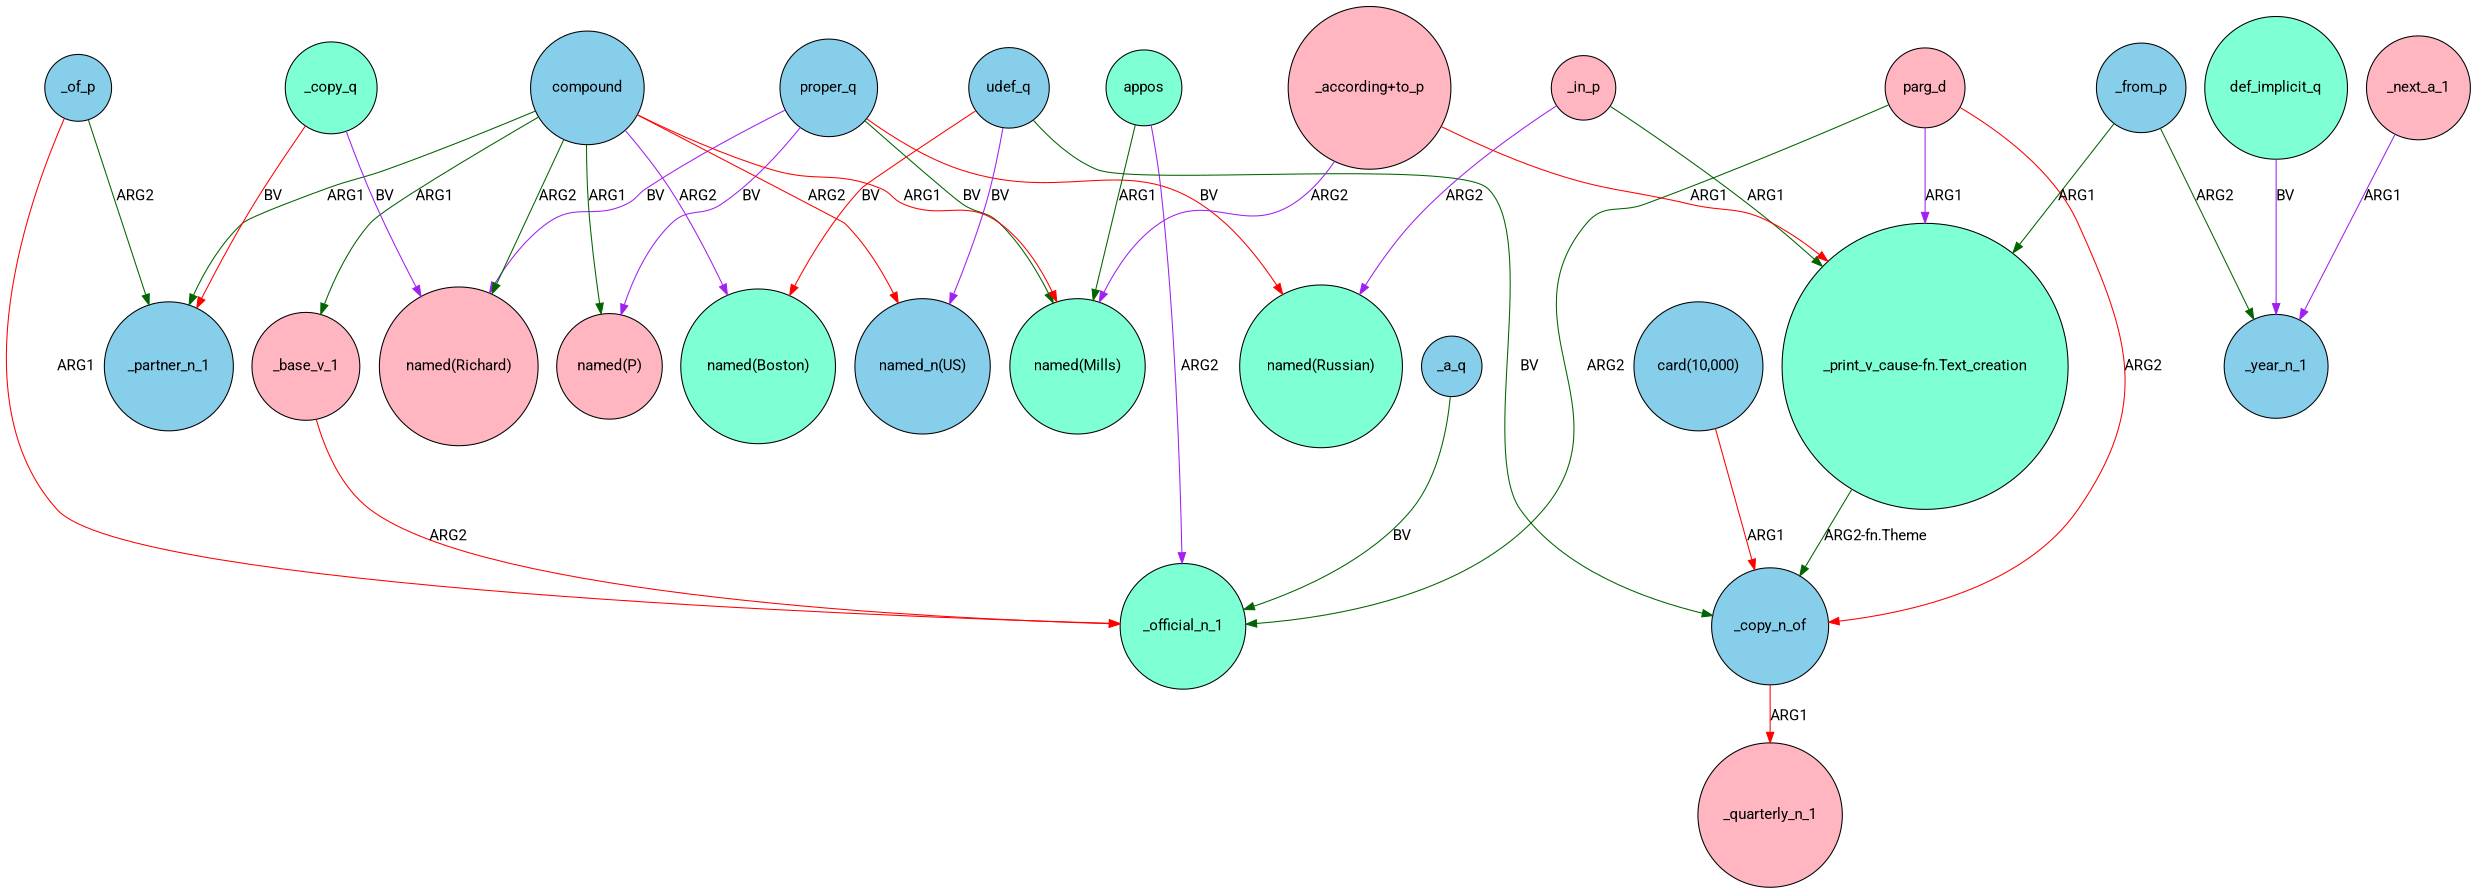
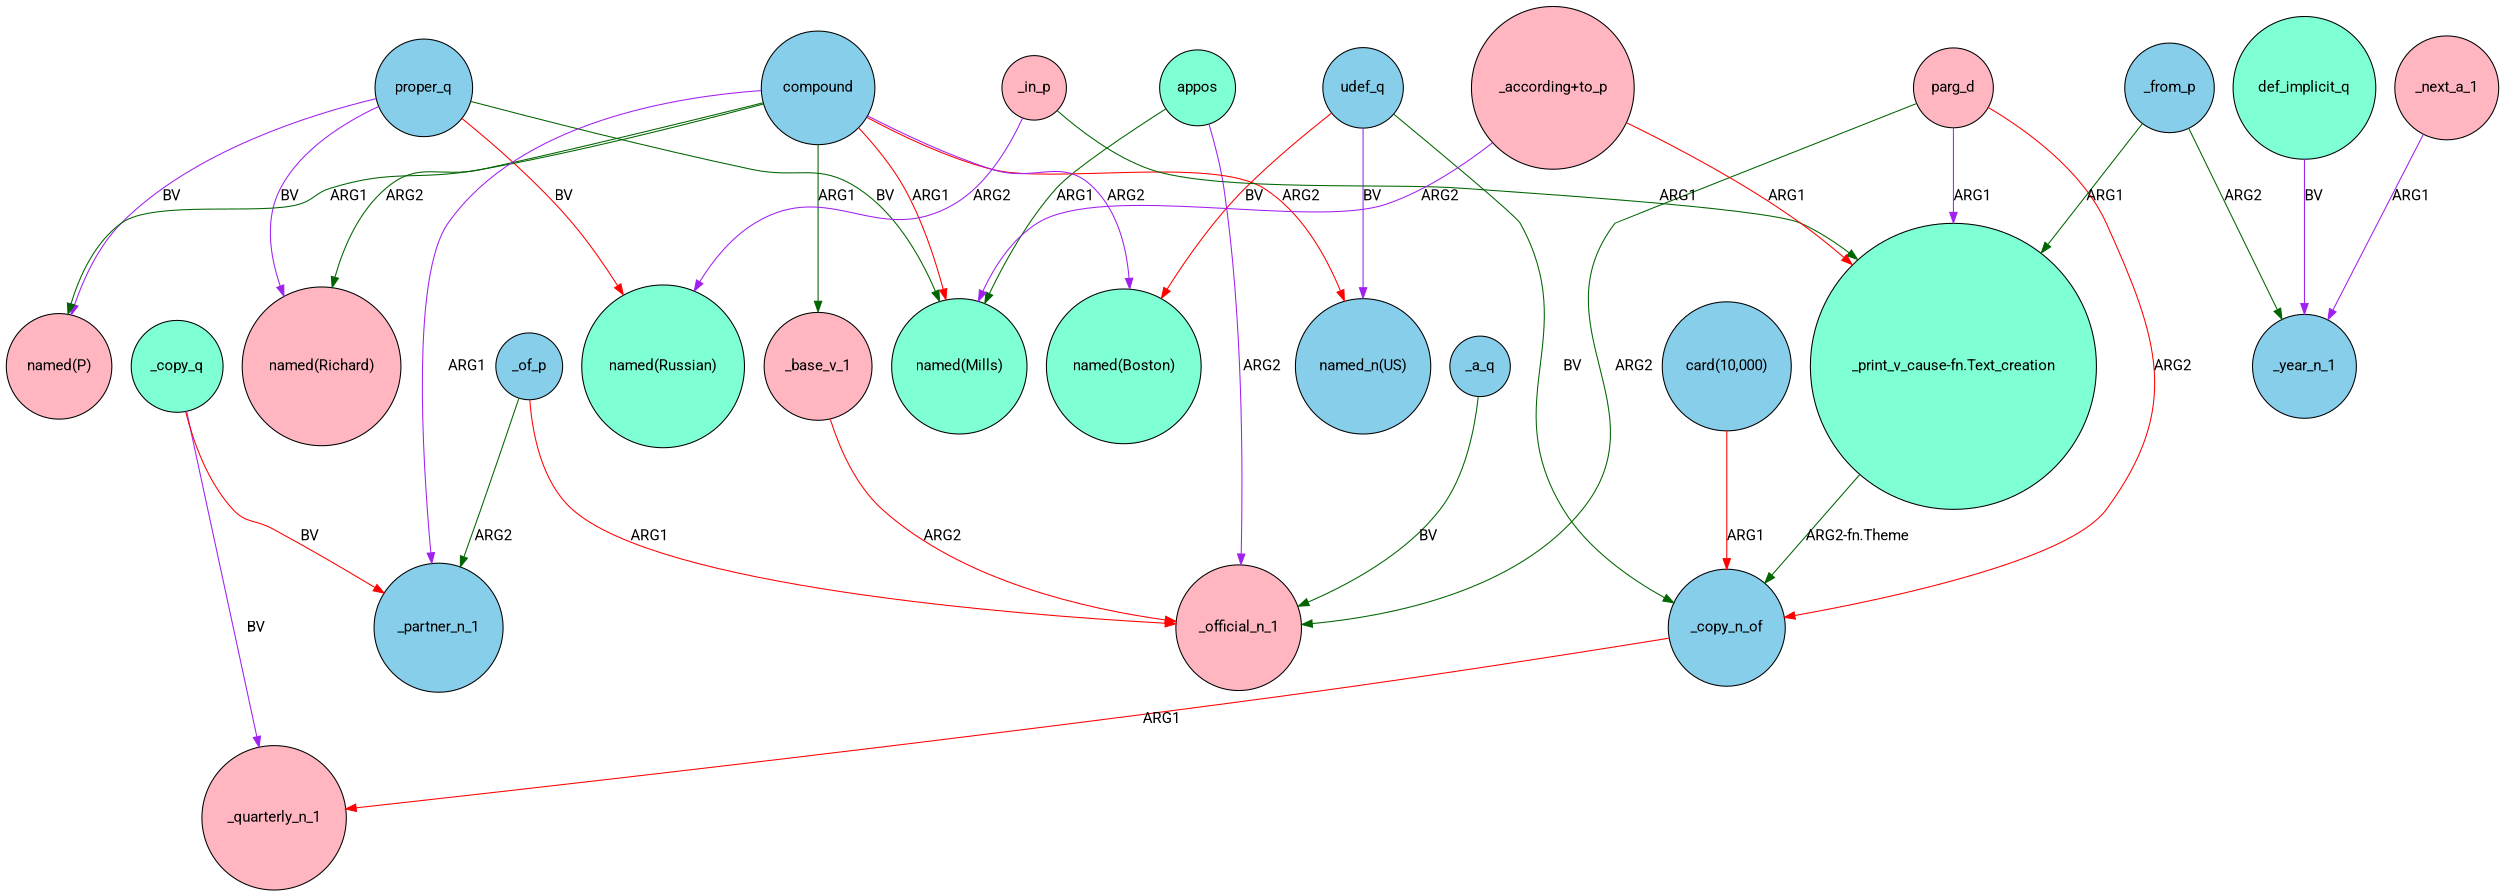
edge "compound" -> "_partner_n_1": color darkgreen -> purple
edge "_copy_q" -> "named(Richard)": now "_copy_q" -> "_quarterly_n_1"
node "_official_n_1": fillcolor aquamarine -> lightpink
